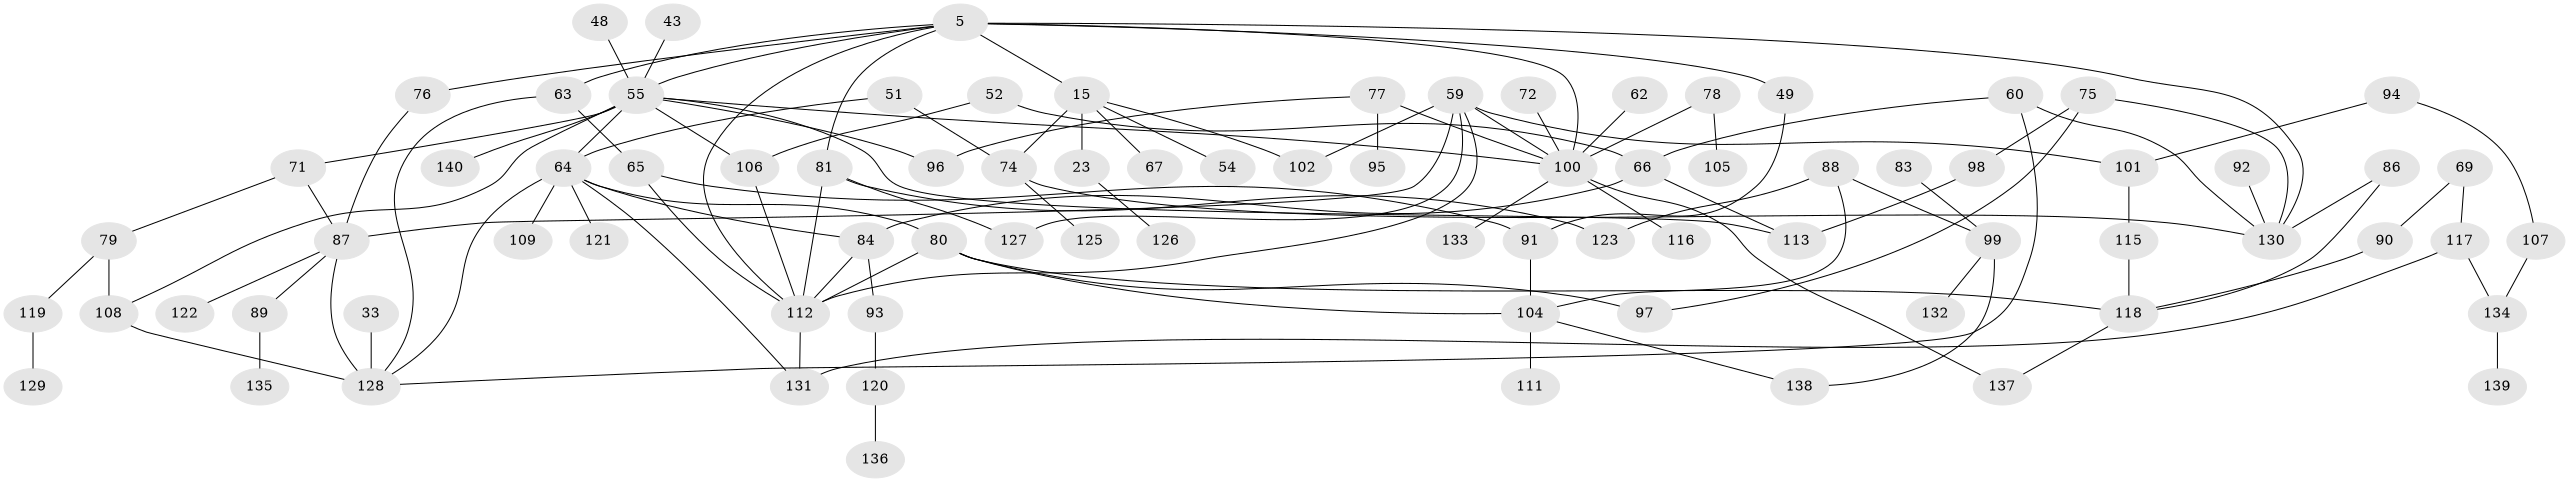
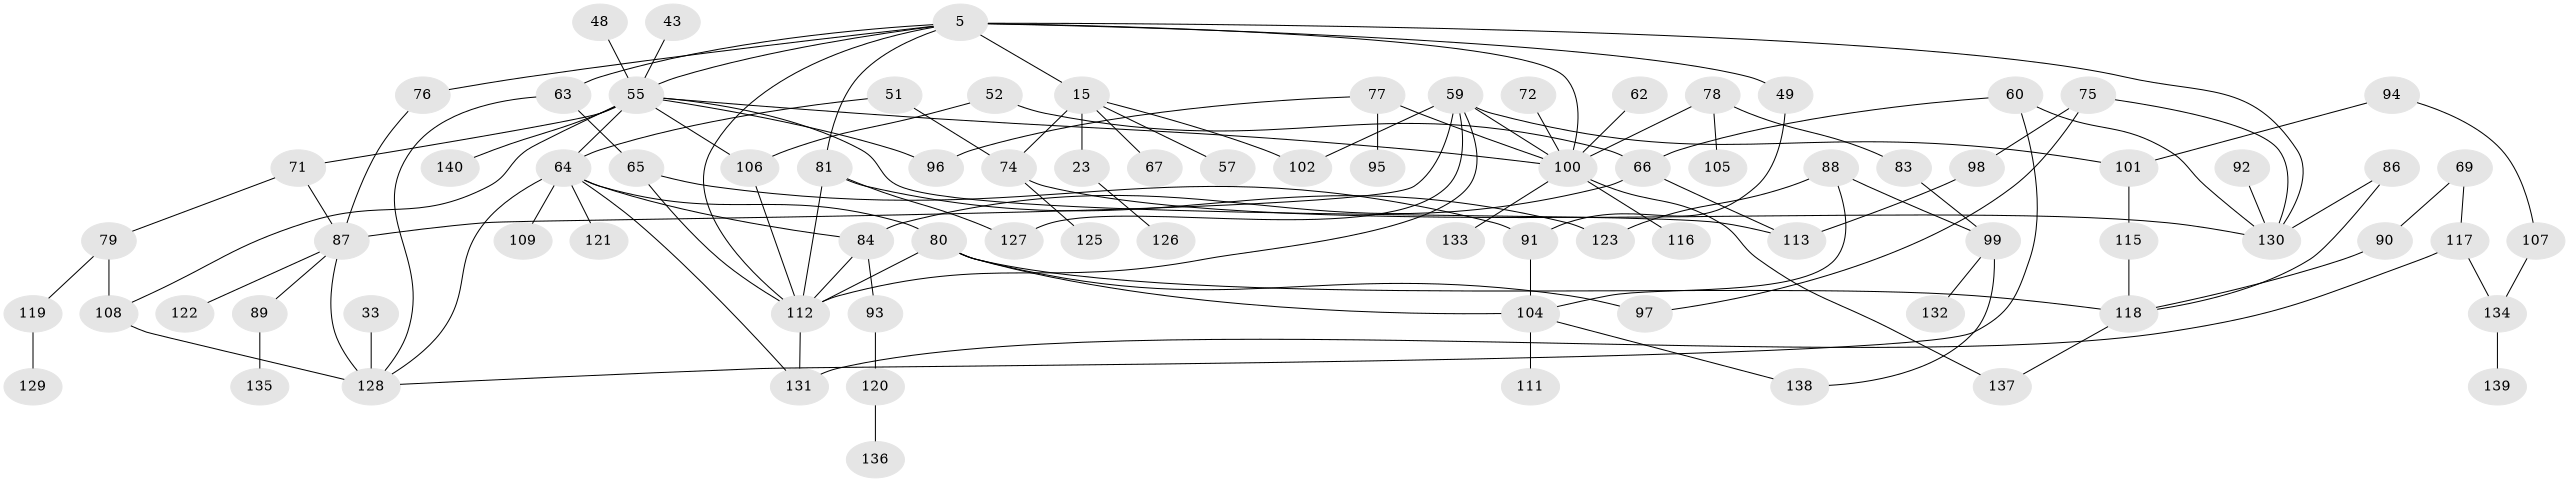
edge "78" -- "83": added
node "54": label "54" -> "57"
